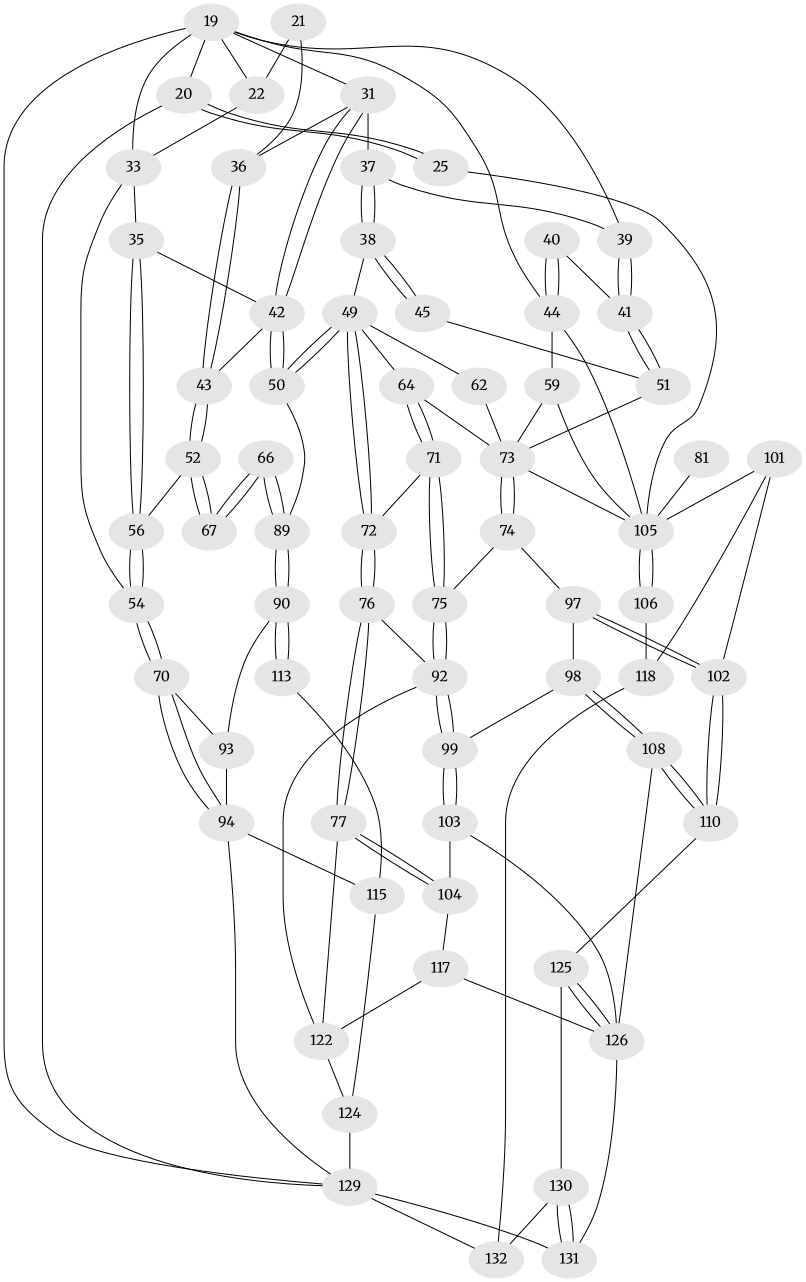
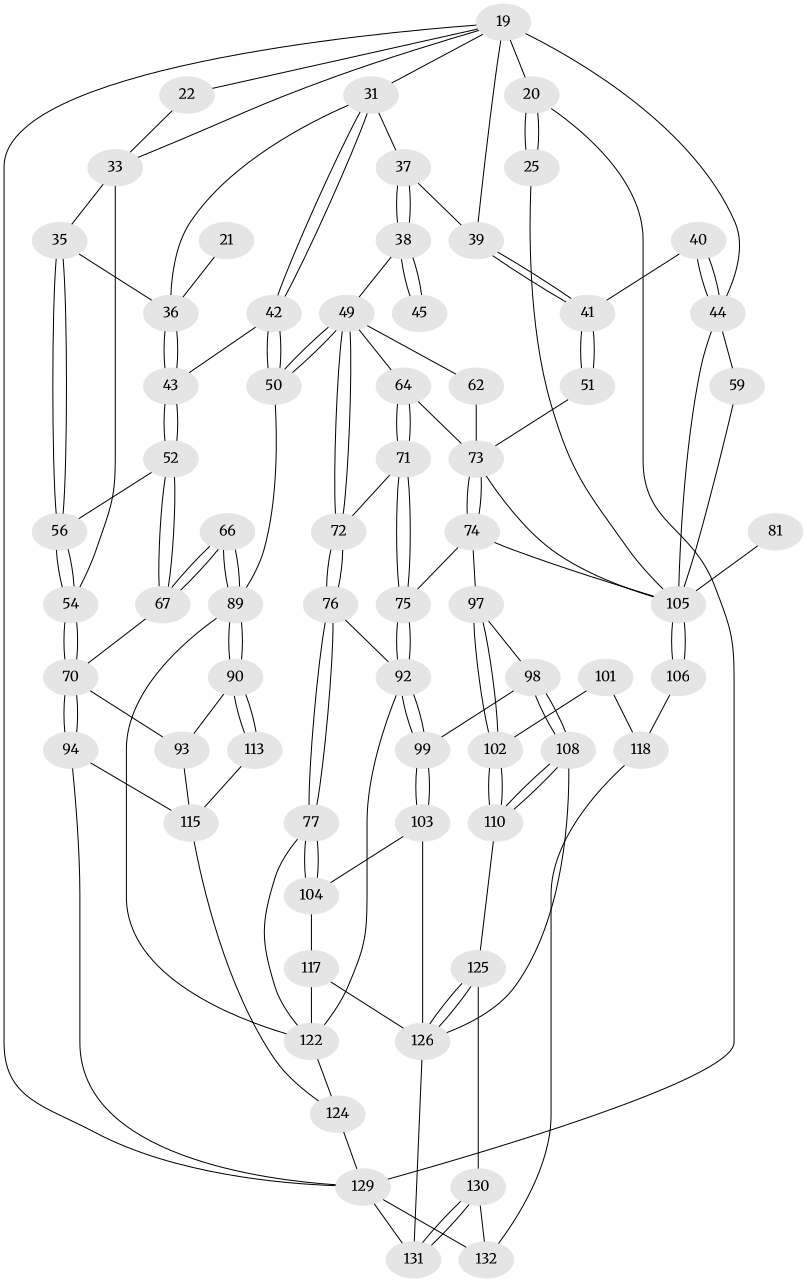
edge "21" -- "22": removed
edge "35" -- "42": now "35" -- "36"
edge "45" -- "51": removed
edge "59" -- "73": removed
edge "101" -- "105": now "74" -- "105"
edge "67" -- "70": added
edge "93" -- "94": now "93" -- "115"
edge "89" -- "122": added
